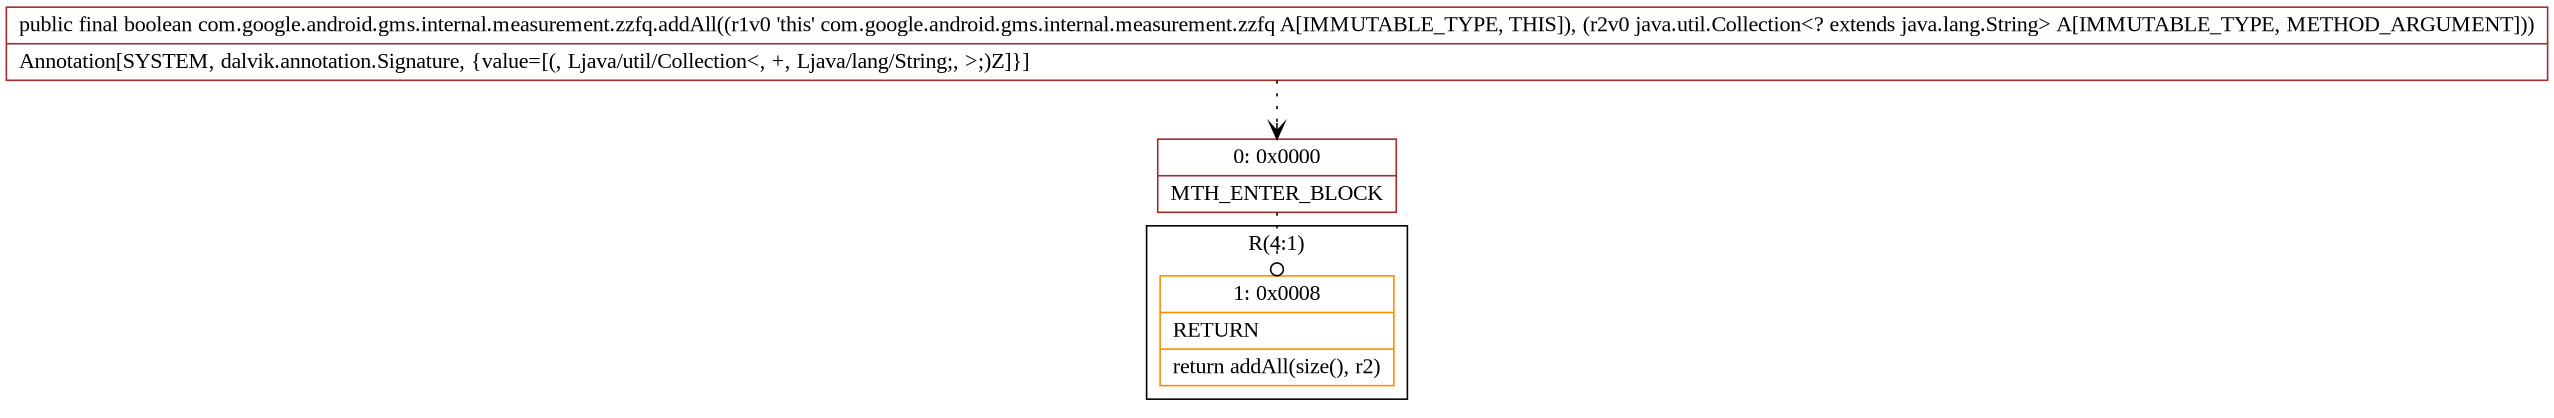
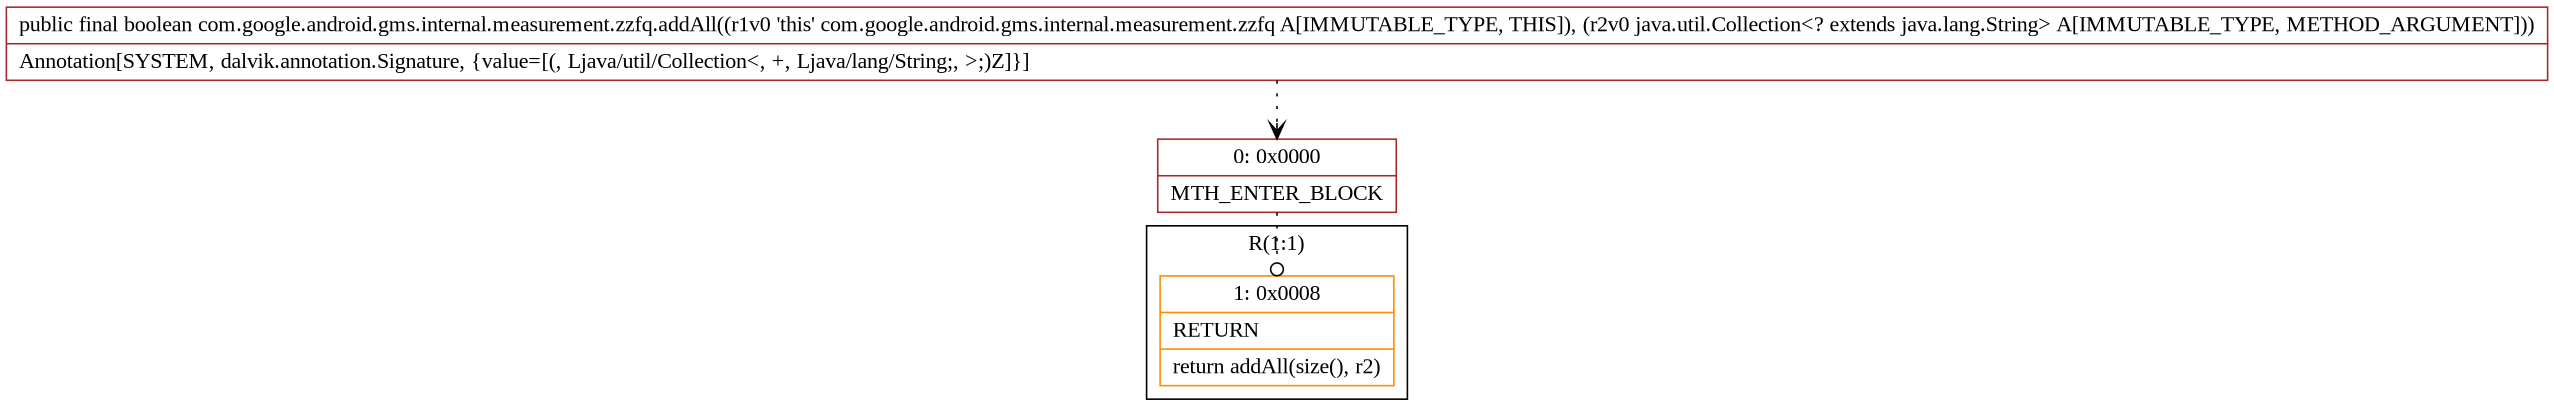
cluster "R(4:1)": label "R(4:1)" -> "R(1:1)"
